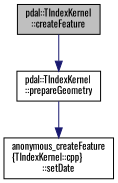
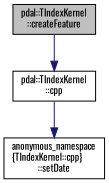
node "pdal::TIndexKernel ::prepareGeometry": label "pdal::TIndexKernel ::prepareGeometry" -> "pdal::TIndexKernel ::cpp"
node "anonymous_createFeature {TIndexKernel::cpp} ::setDate": label "anonymous_createFeature {TIndexKernel::cpp} ::setDate" -> "anonymous_namespace {TIndexKernel::cpp} ::setDate"
